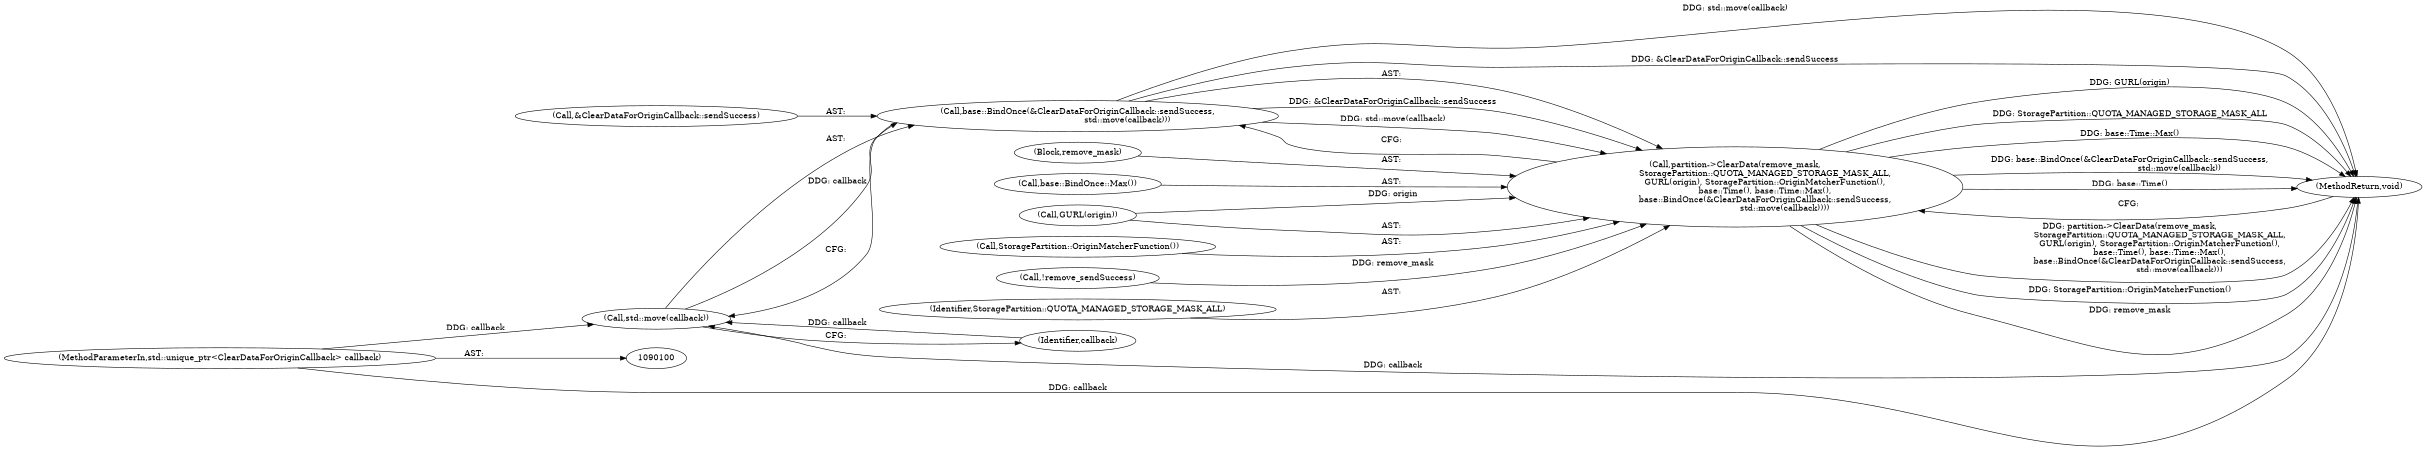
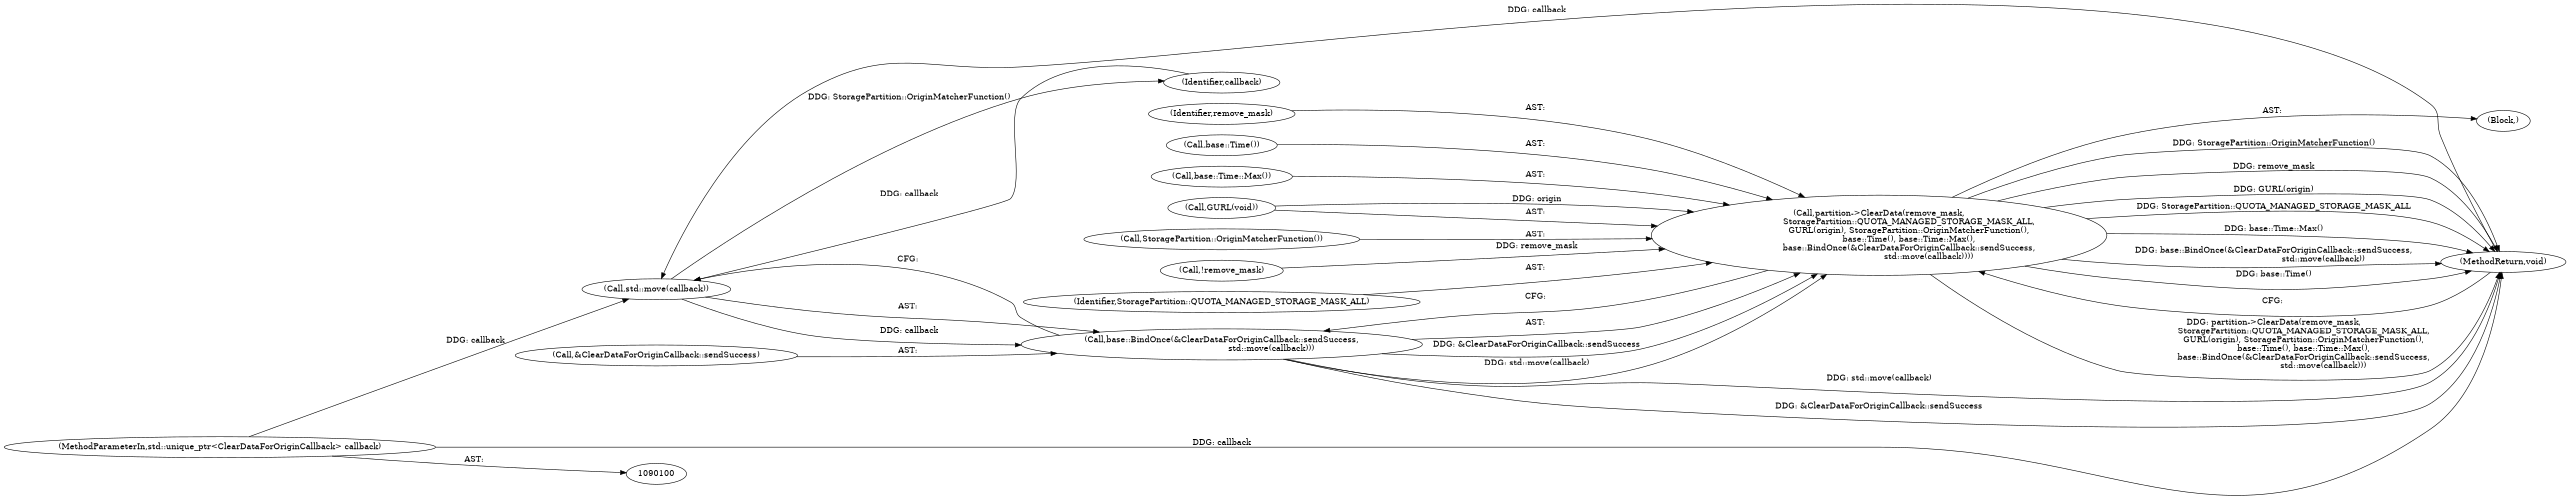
node "(Block,)": added
node "(Call,base::Time())": added
node "(Block,remove_mask)": label "(Block,remove_mask)" -> "(Identifier,remove_mask)"
node "(Call,base::BindOnce::Max())": label "(Call,base::BindOnce::Max())" -> "(Call,base::Time::Max())"
node "(Call,GURL(origin))": label "(Call,GURL(origin))" -> "(Call,GURL(void))"
node "(Call,!remove_sendSuccess)": label "(Call,!remove_sendSuccess)" -> "(Call,!remove_mask)"
edge "(Call,std::move(callback))" -> "(Identifier,callback)": label "CFG: " -> "DDG: StoragePartition::OriginMatcherFunction()"
